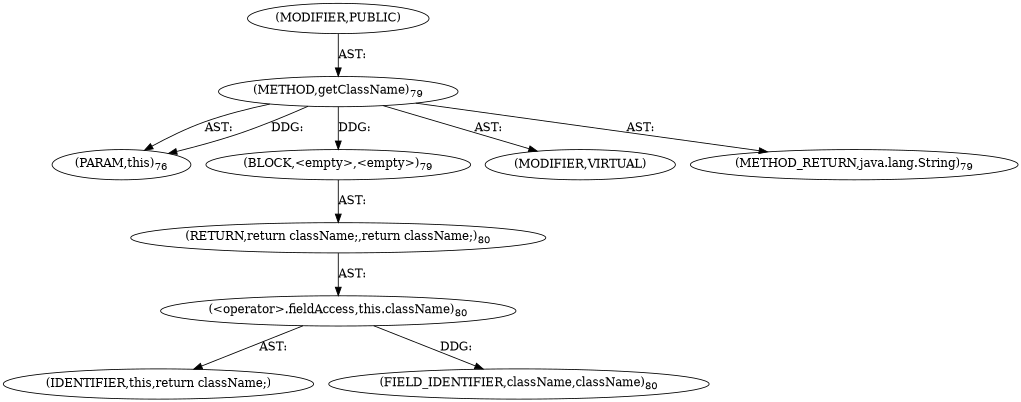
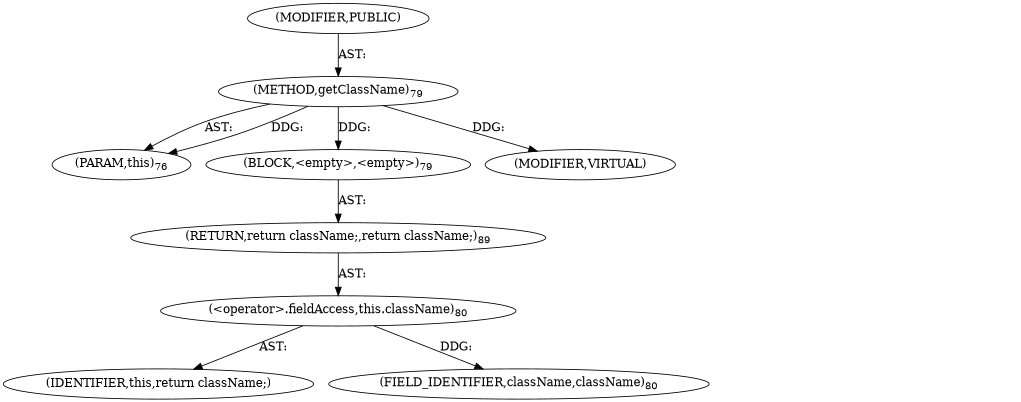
edge "(METHOD,getClassName)" -> "(MODIFIER,VIRTUAL)": label "AST: " -> "DDG: "
node "(METHOD_RETURN,java.lang.String)": removed
node "(RETURN,return className;,return className;)": text "80" -> "89"
